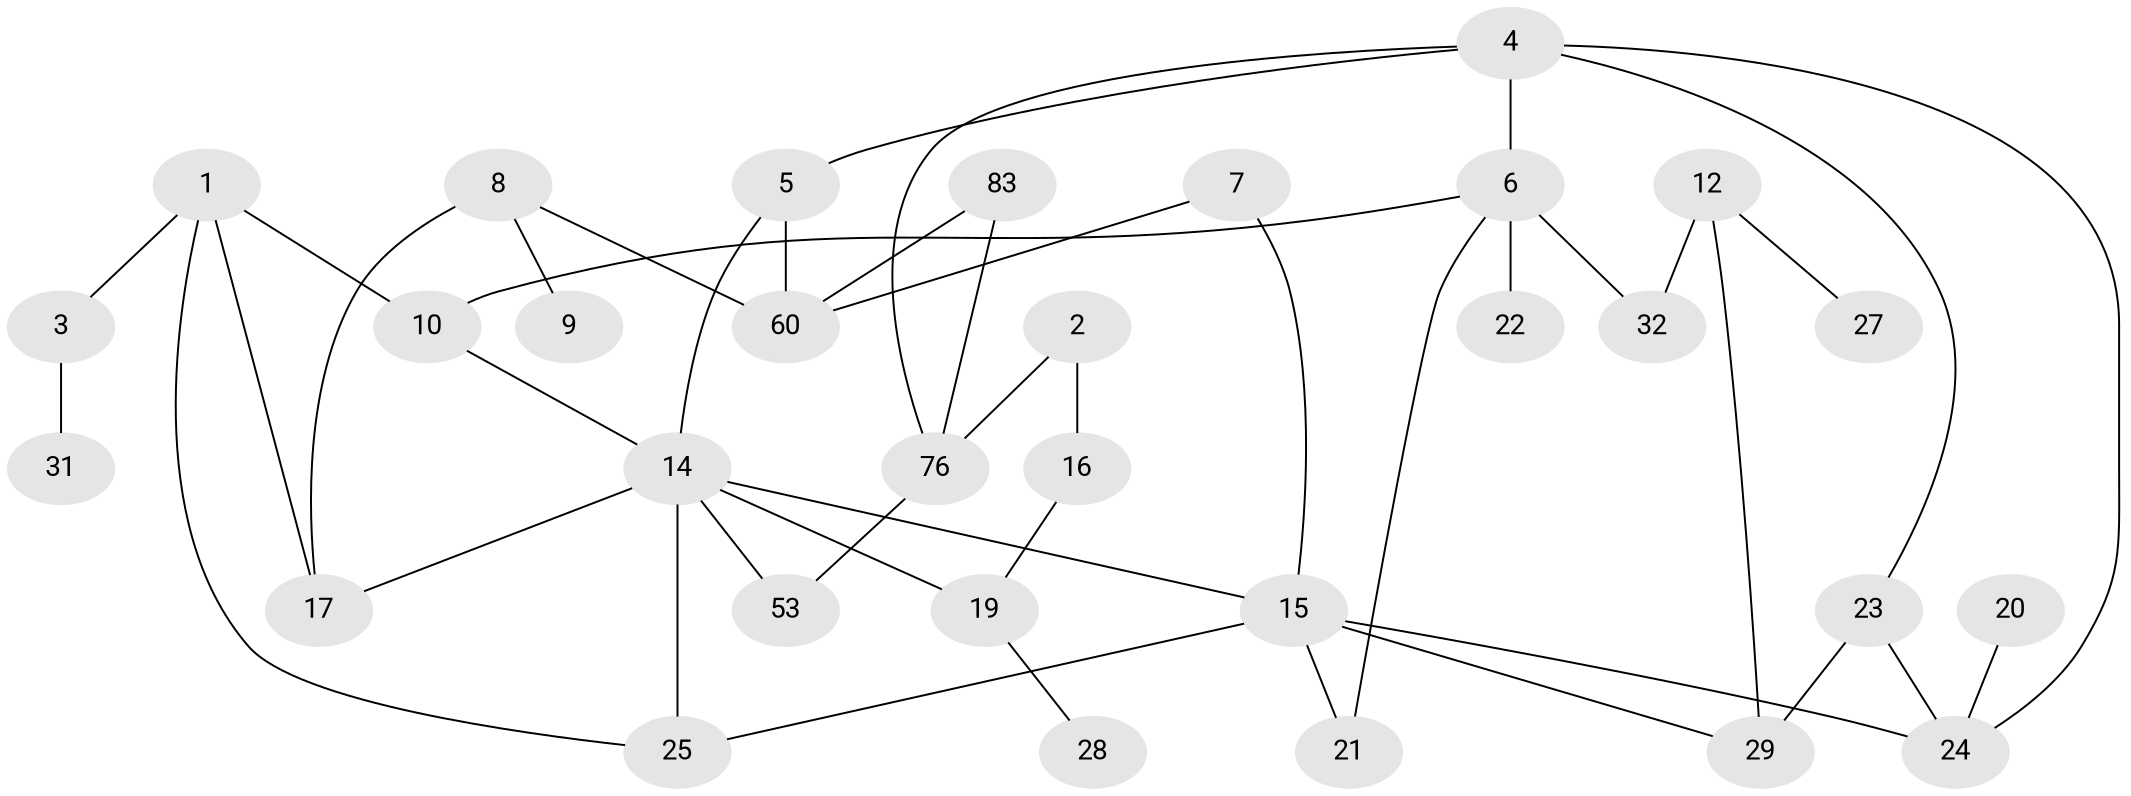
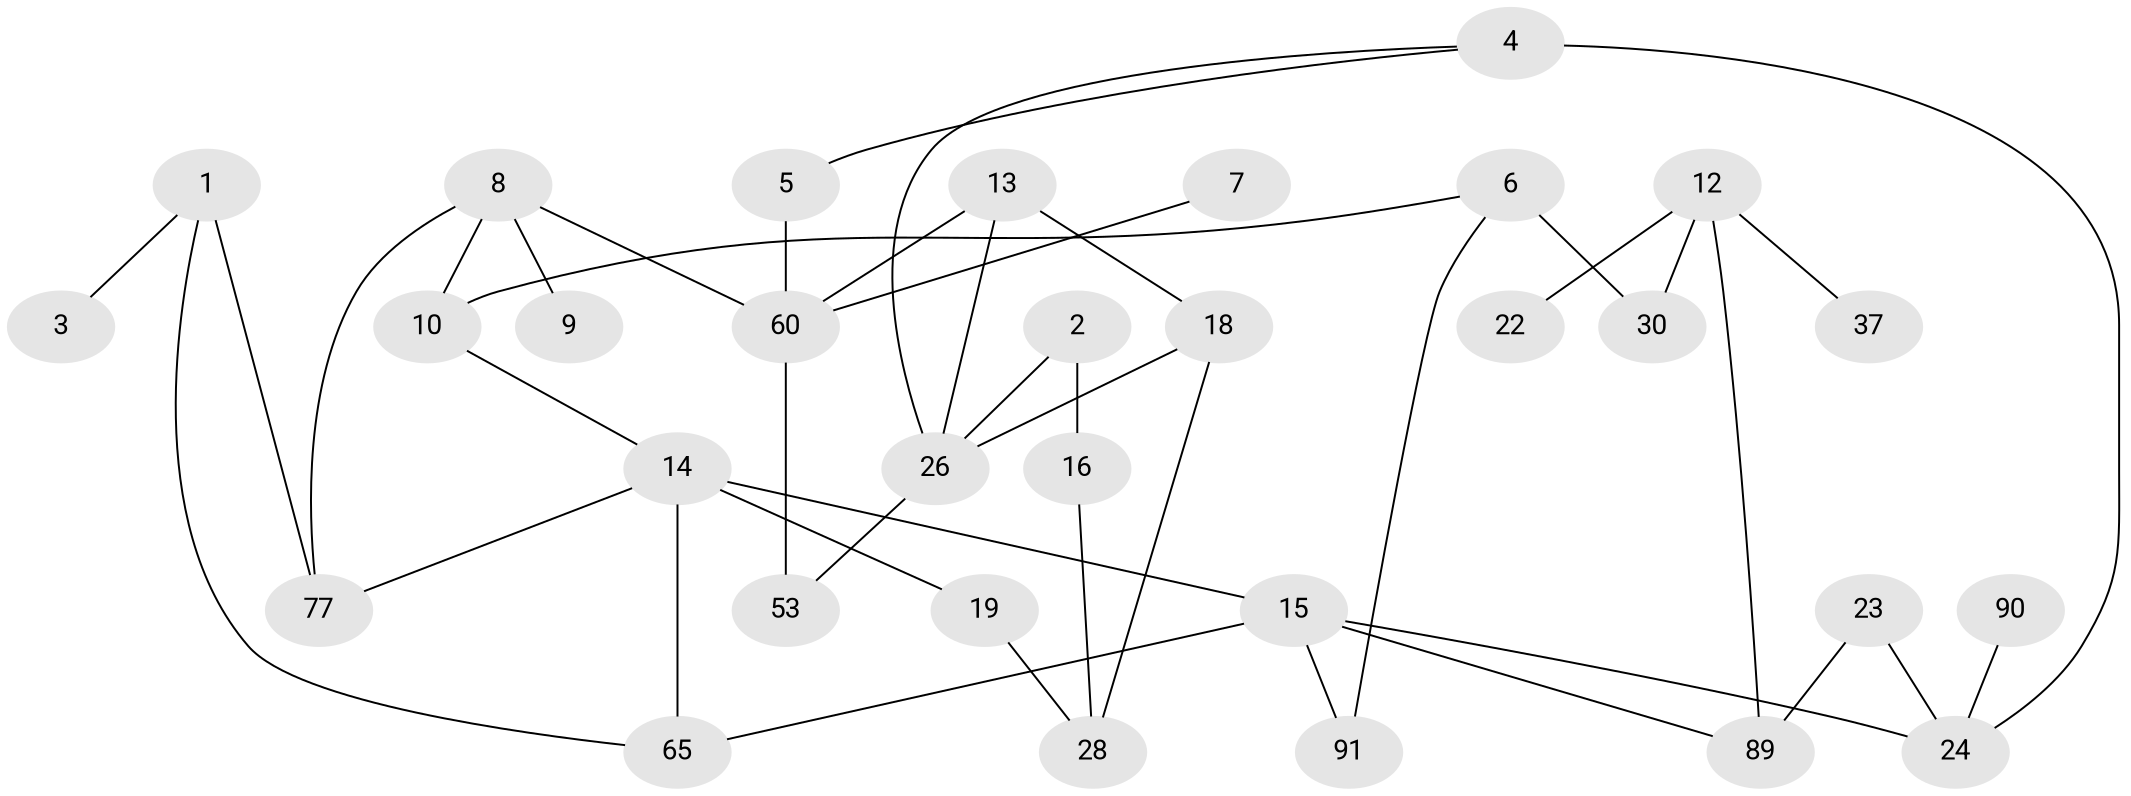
edge "4" -- "6": removed
node "83": label "83" -> "13"
edge "4" -- "23": removed
edge "1" -- "10": now "8" -- "10"
edge "6" -- "22": now "12" -- "22"
edge "5" -- "14": removed
node "18": added
node "32": label "32" -> "30"
node "27": label "27" -> "37"
edge "7" -- "15": removed
node "31": removed
node "76": label "76" -> "26"
edge "16" -- "19": now "16" -- "28"
edge "14" -- "53": now "60" -- "53"
node "17": label "17" -> "77"
node "20": label "20" -> "90"
node "25": label "25" -> "65"
node "21": label "21" -> "91"
node "29": label "29" -> "89"
